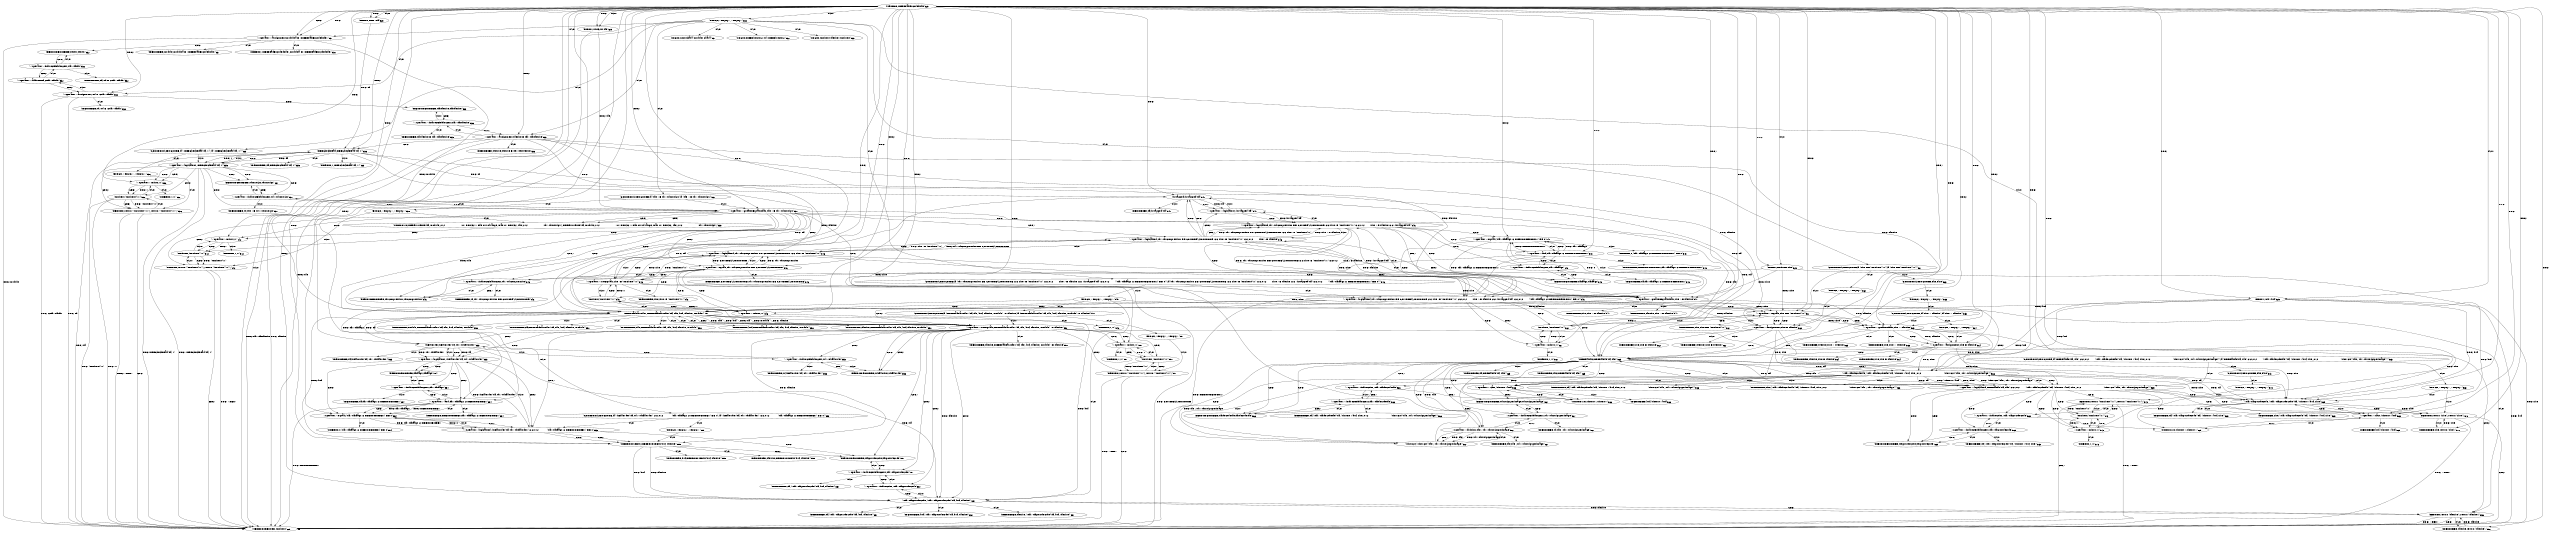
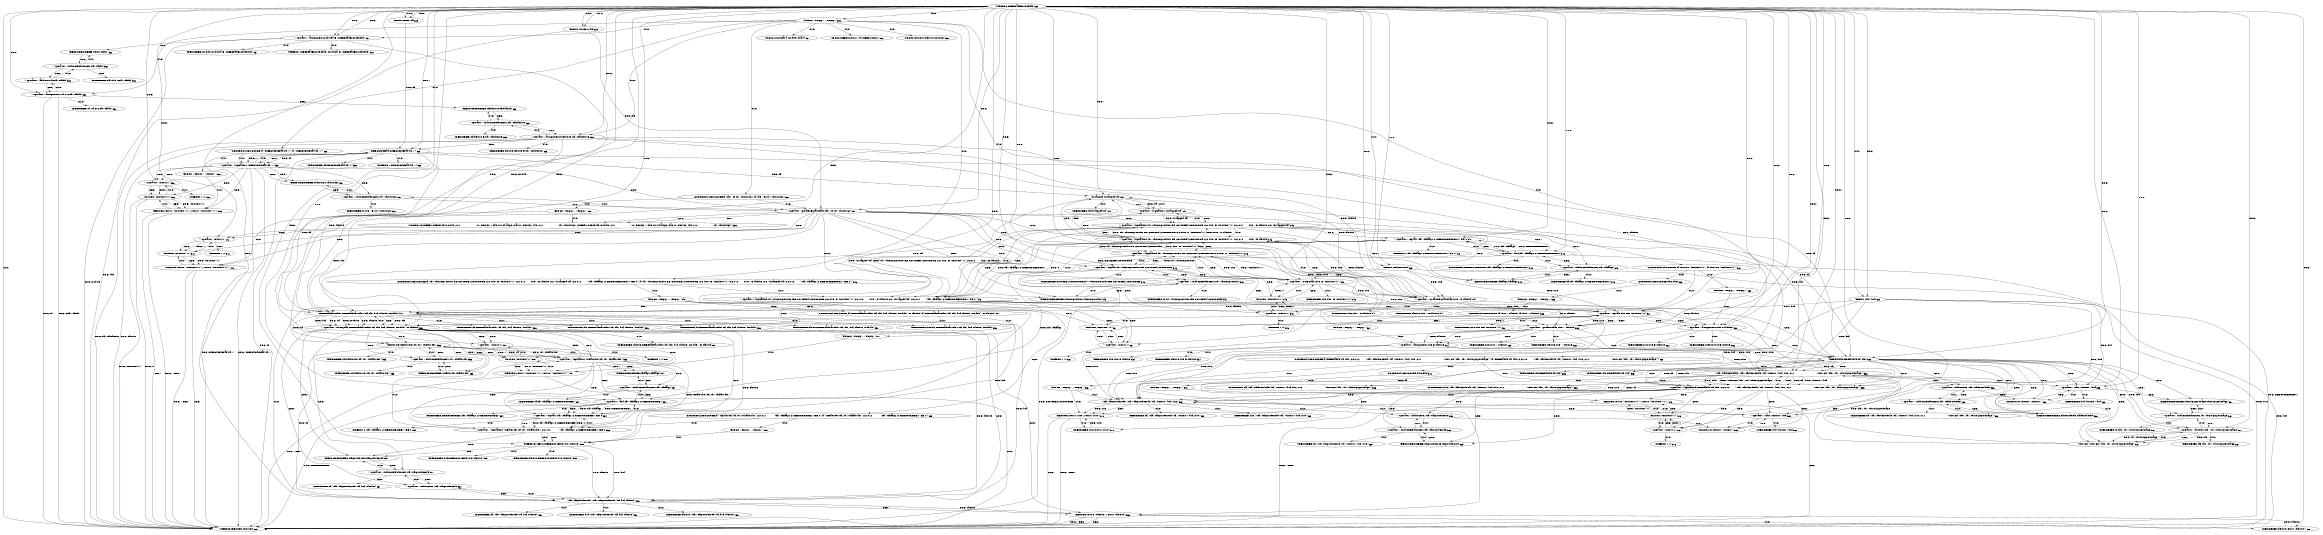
edge "(TIFFFillTile,TIFFFillTile(tif, tile))" -> "(<operator>.indirectFieldAccess,tif->tif_decodetile)": added, label "CDG:"
